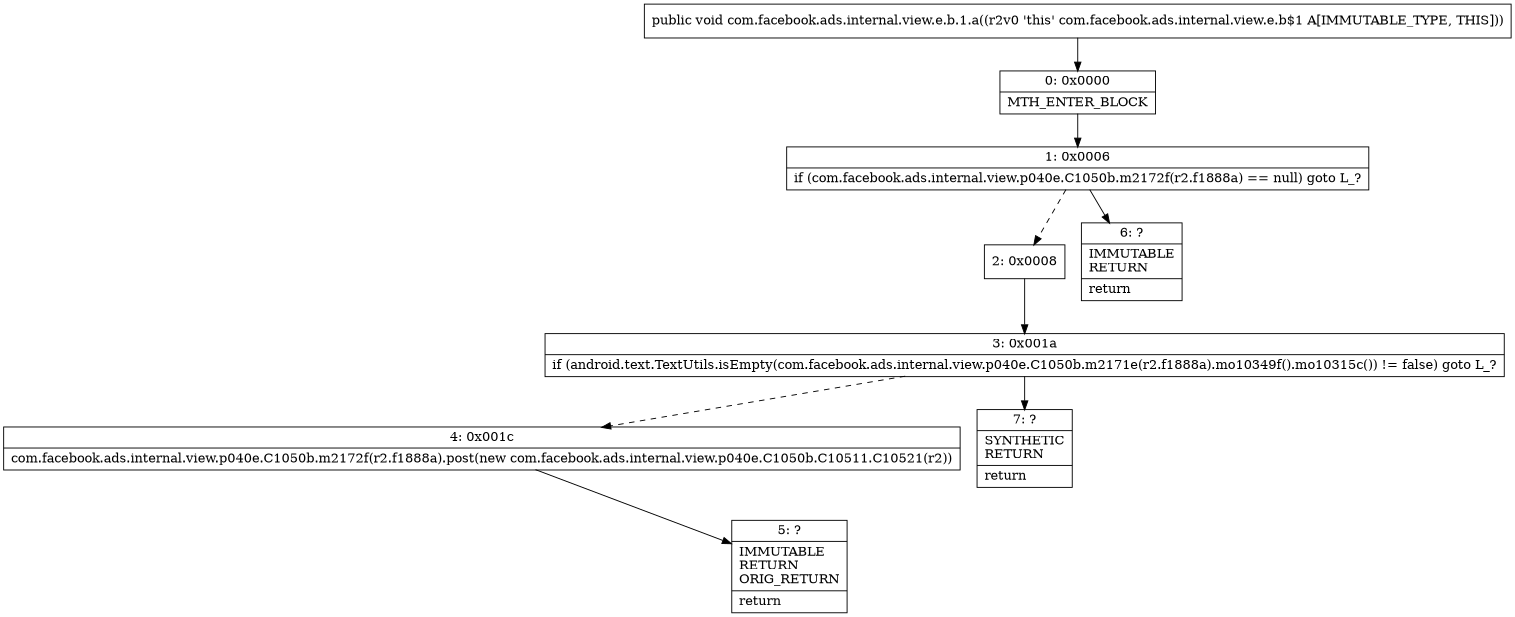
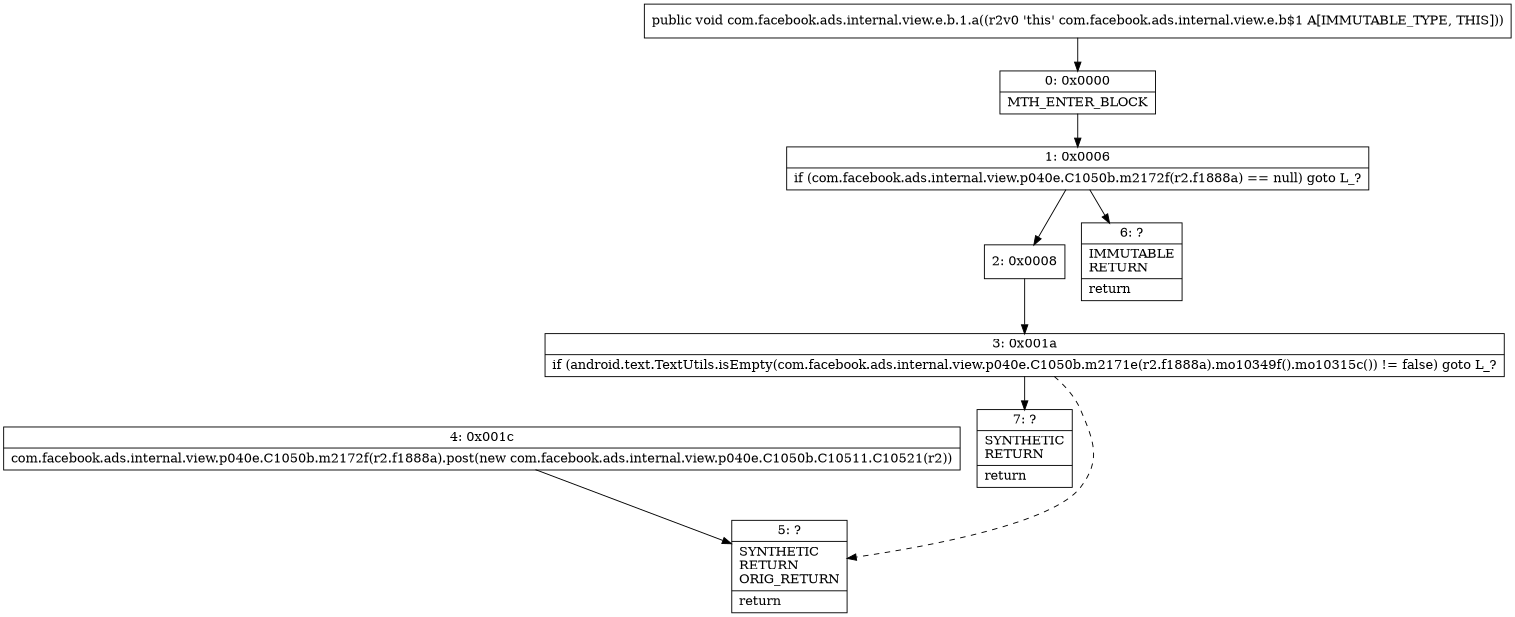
edge "1: 0x0006" -> "2: 0x0008": style dashed -> solid
edge "3: 0x001a" -> "4: 0x001c": now "3: 0x001a" -> "5: ?"
node "5: ?": text "IMMUTABLE" -> "SYNTHETIC"
